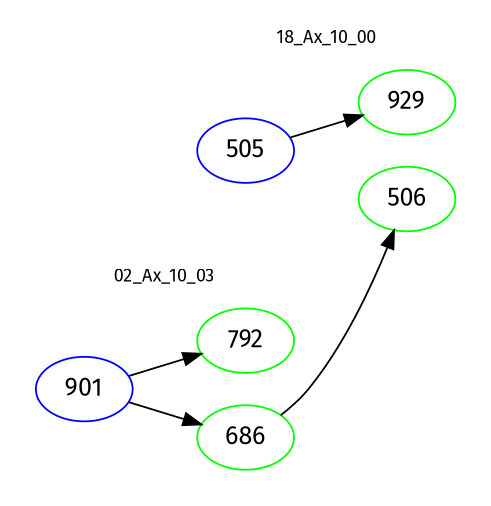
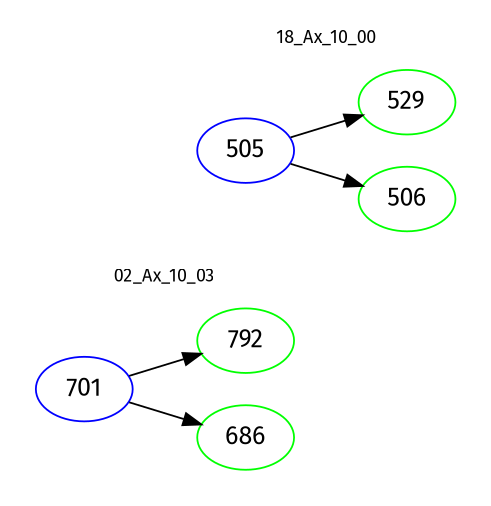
node "929": label "929" -> "529"
edge "686" -> "506": now "505" -> "506"
node "901": label "901" -> "701"
